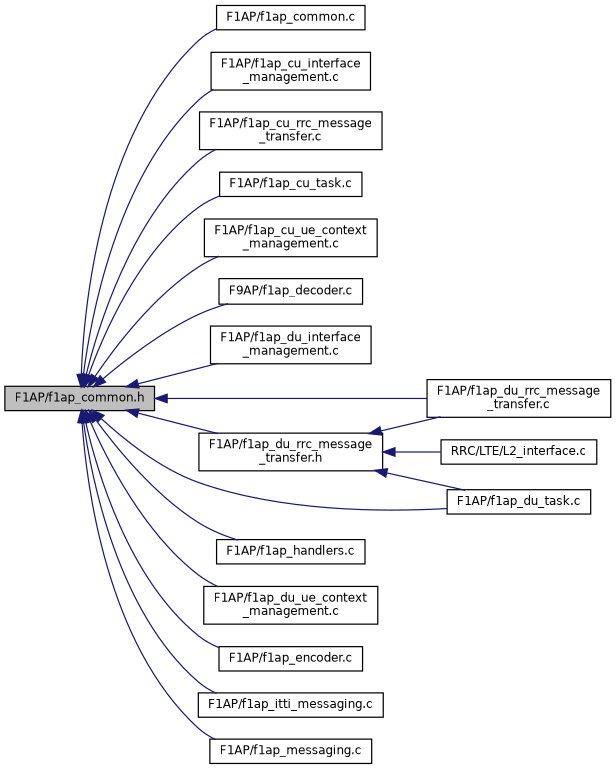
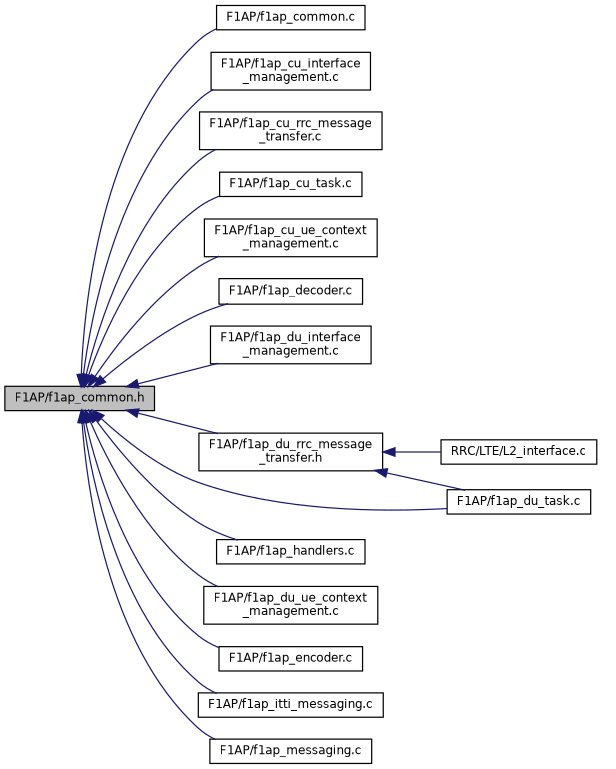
node "F9AP/f1ap_decoder.c": label "F9AP/f1ap_decoder.c" -> "F1AP/f1ap_decoder.c"
node "F1AP/f1ap_du_rrc_message _transfer.c": removed
